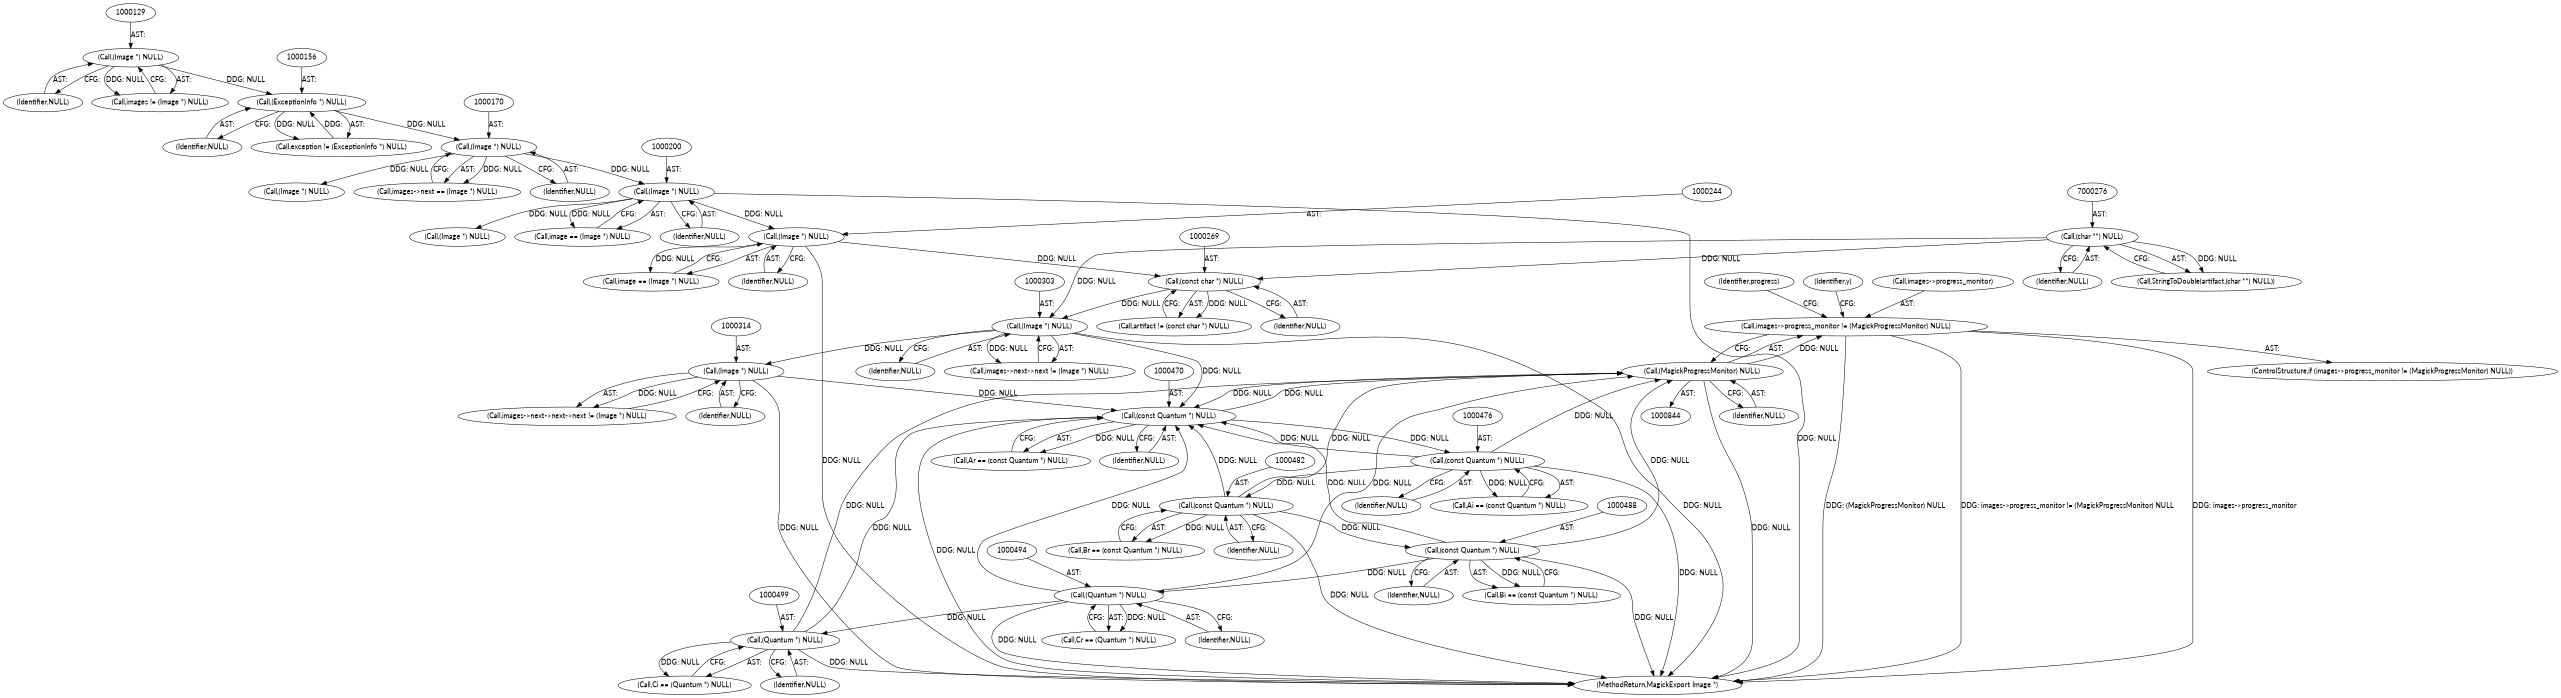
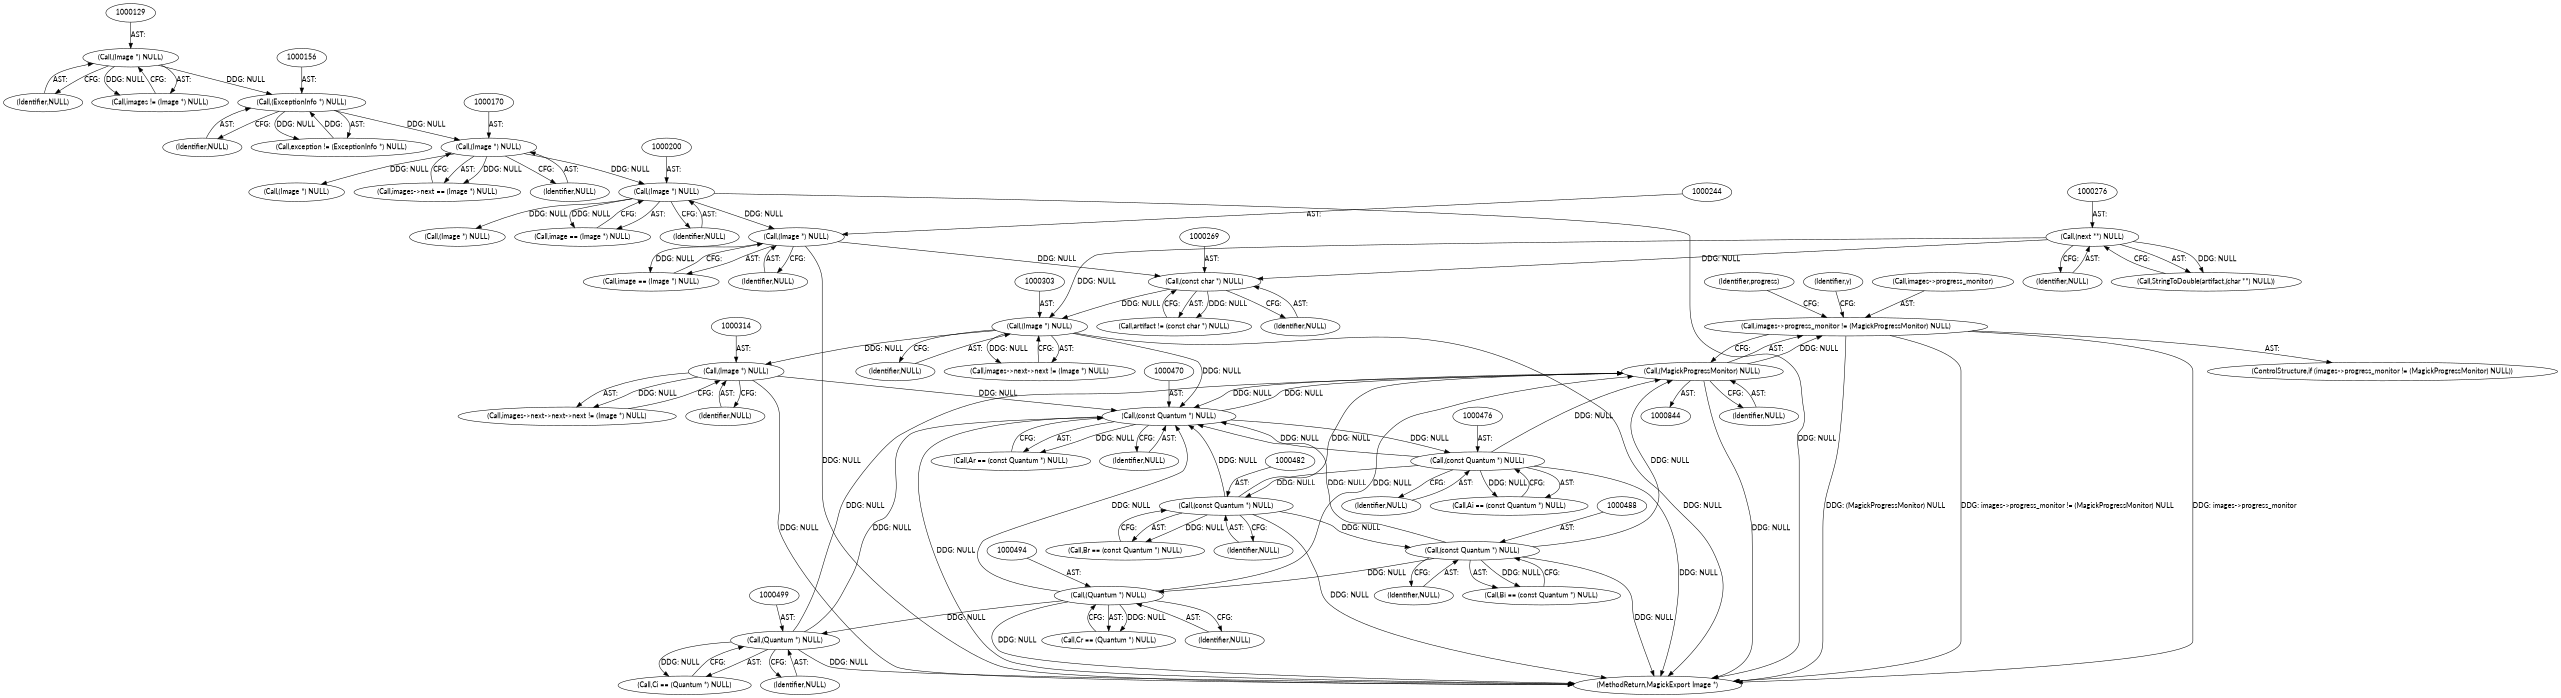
node "7000276": label "7000276" -> "1000276"
node "(Call,(char **) NULL)": label "(Call,(char **) NULL)" -> "(Call,(next **) NULL)"
